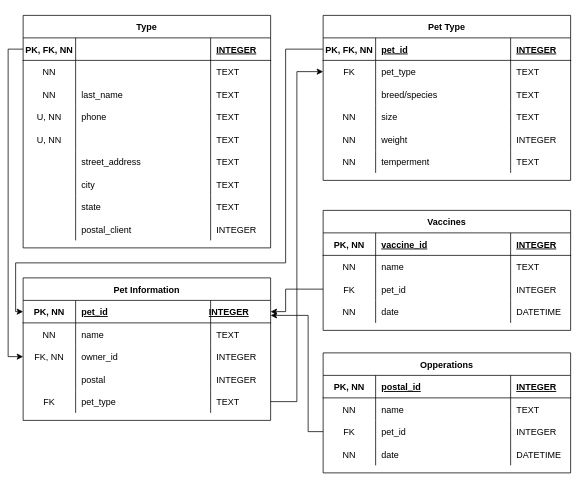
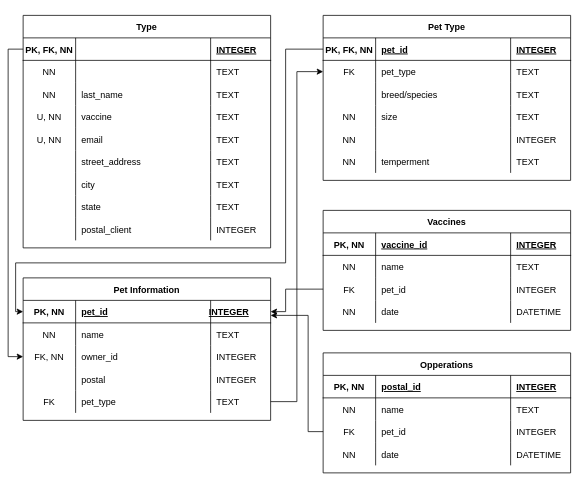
node "phone": label "phone" -> "vaccine"
node "email": added
node "weight": removed
